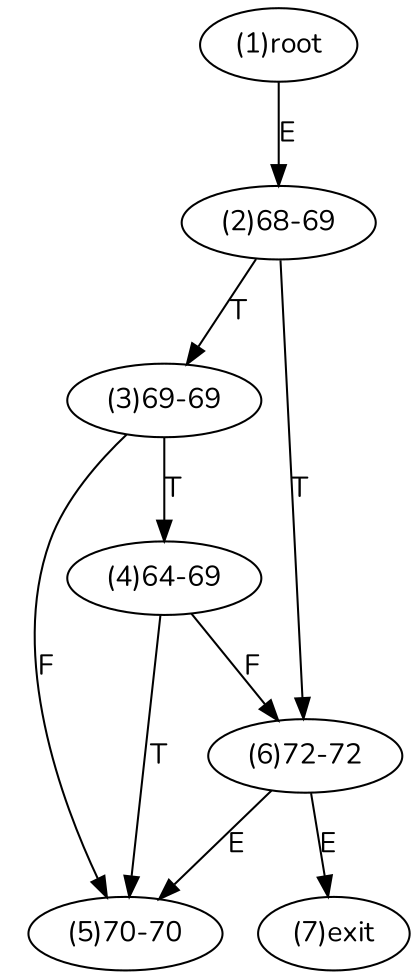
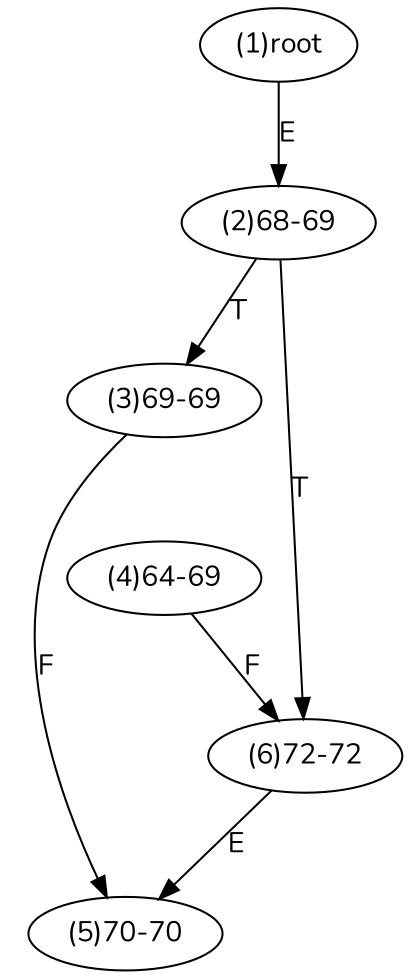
edge "(3)69-69" -> "(4)64-69": removed, label "T"
edge "(4)64-69" -> "(5)70-70": removed, label "T"
node "(7)exit": removed
